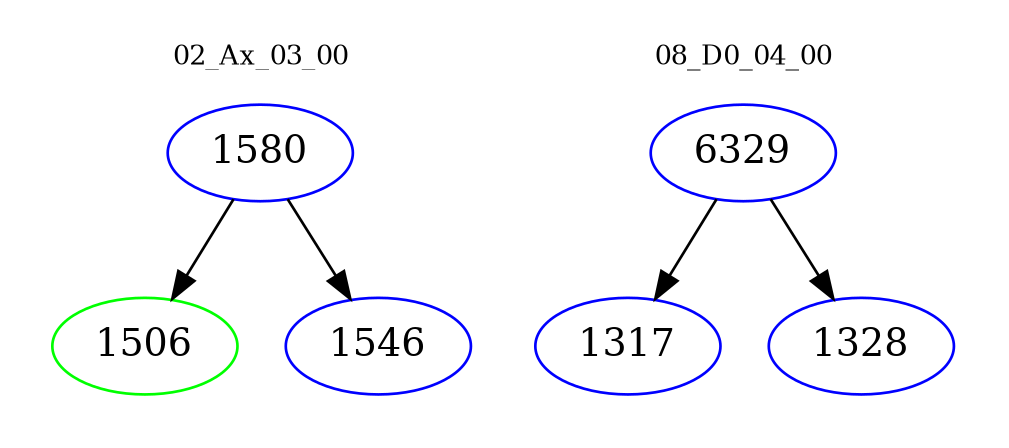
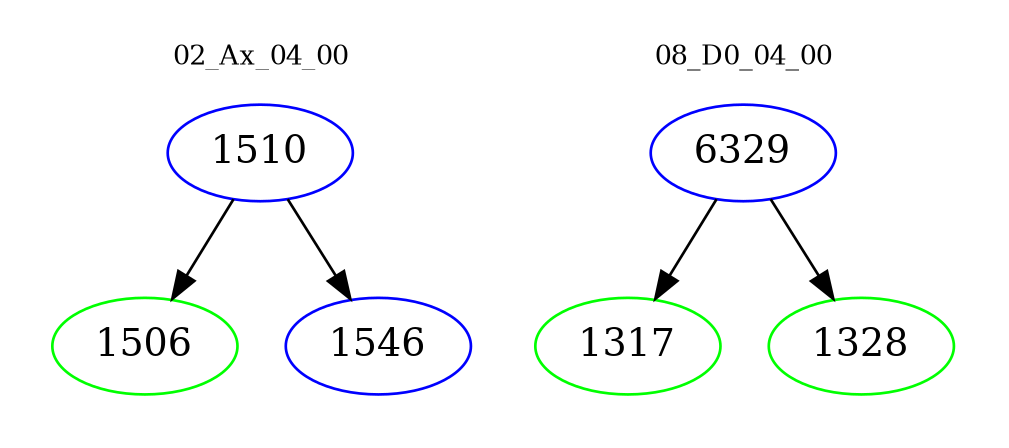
cluster "02_Ax_03_00": label "02_Ax_03_00" -> "02_Ax_04_00"
node "1580": label "1580" -> "1510"
node "1317": color blue -> green
node "1328": color blue -> green
